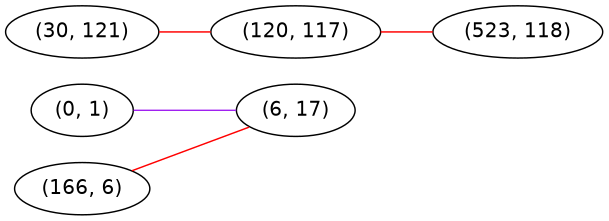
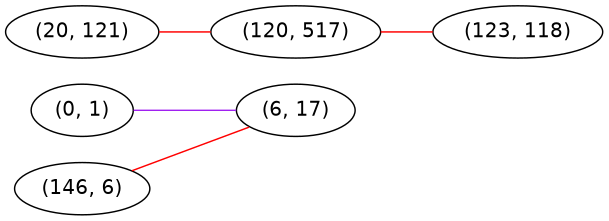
node "(30, 121)": label "(30, 121)" -> "(20, 121)"
node "(120, 117)": label "(120, 117)" -> "(120, 517)"
node "(523, 118)": label "(523, 118)" -> "(123, 118)"
node "(166, 6)": label "(166, 6)" -> "(146, 6)"
